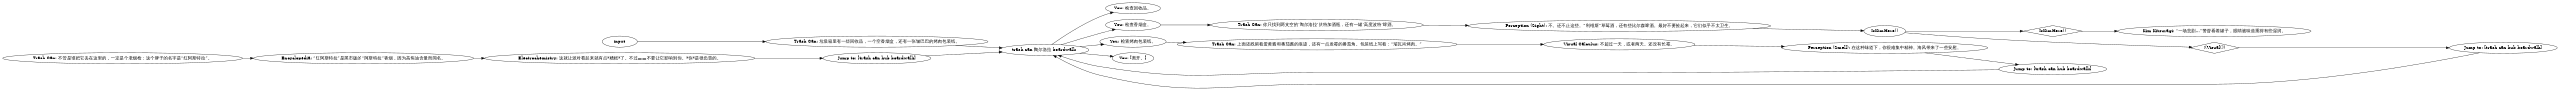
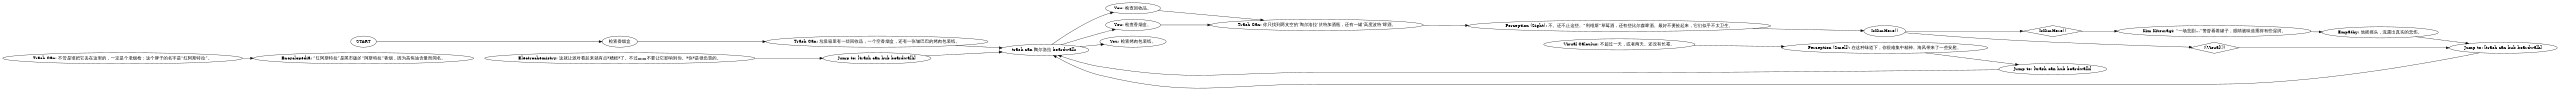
edge "You: 检查回收品。" -> "Trash Can: 你只找到两支空的‘陶尔洛拉’伏特加酒瓶，还有一罐‘高度波特’啤酒。": added
node "Empathy: 他摇摇头，流露出真实的悲伤。": added
node "START": added
node "input": label "input" -> "检查香烟盒"
node "Trash Can: 上面还残留着蛋黄酱和番茄酱的痕迹，还有一点发霉的番茄角。包装纸上写着：“瑞瓦肖烤肉。”": removed
edge "Encyclopedia: “红阿斯特拉”是黑市版的“阿斯特拉”香烟，因为高焦油含量而闻名。" -> "Electrochemistry: 这就让派对看起来就有点*糟糕*了。不过——不要让它影响到你。*你*是很负责的。": removed
node "You: [离开。]": removed
